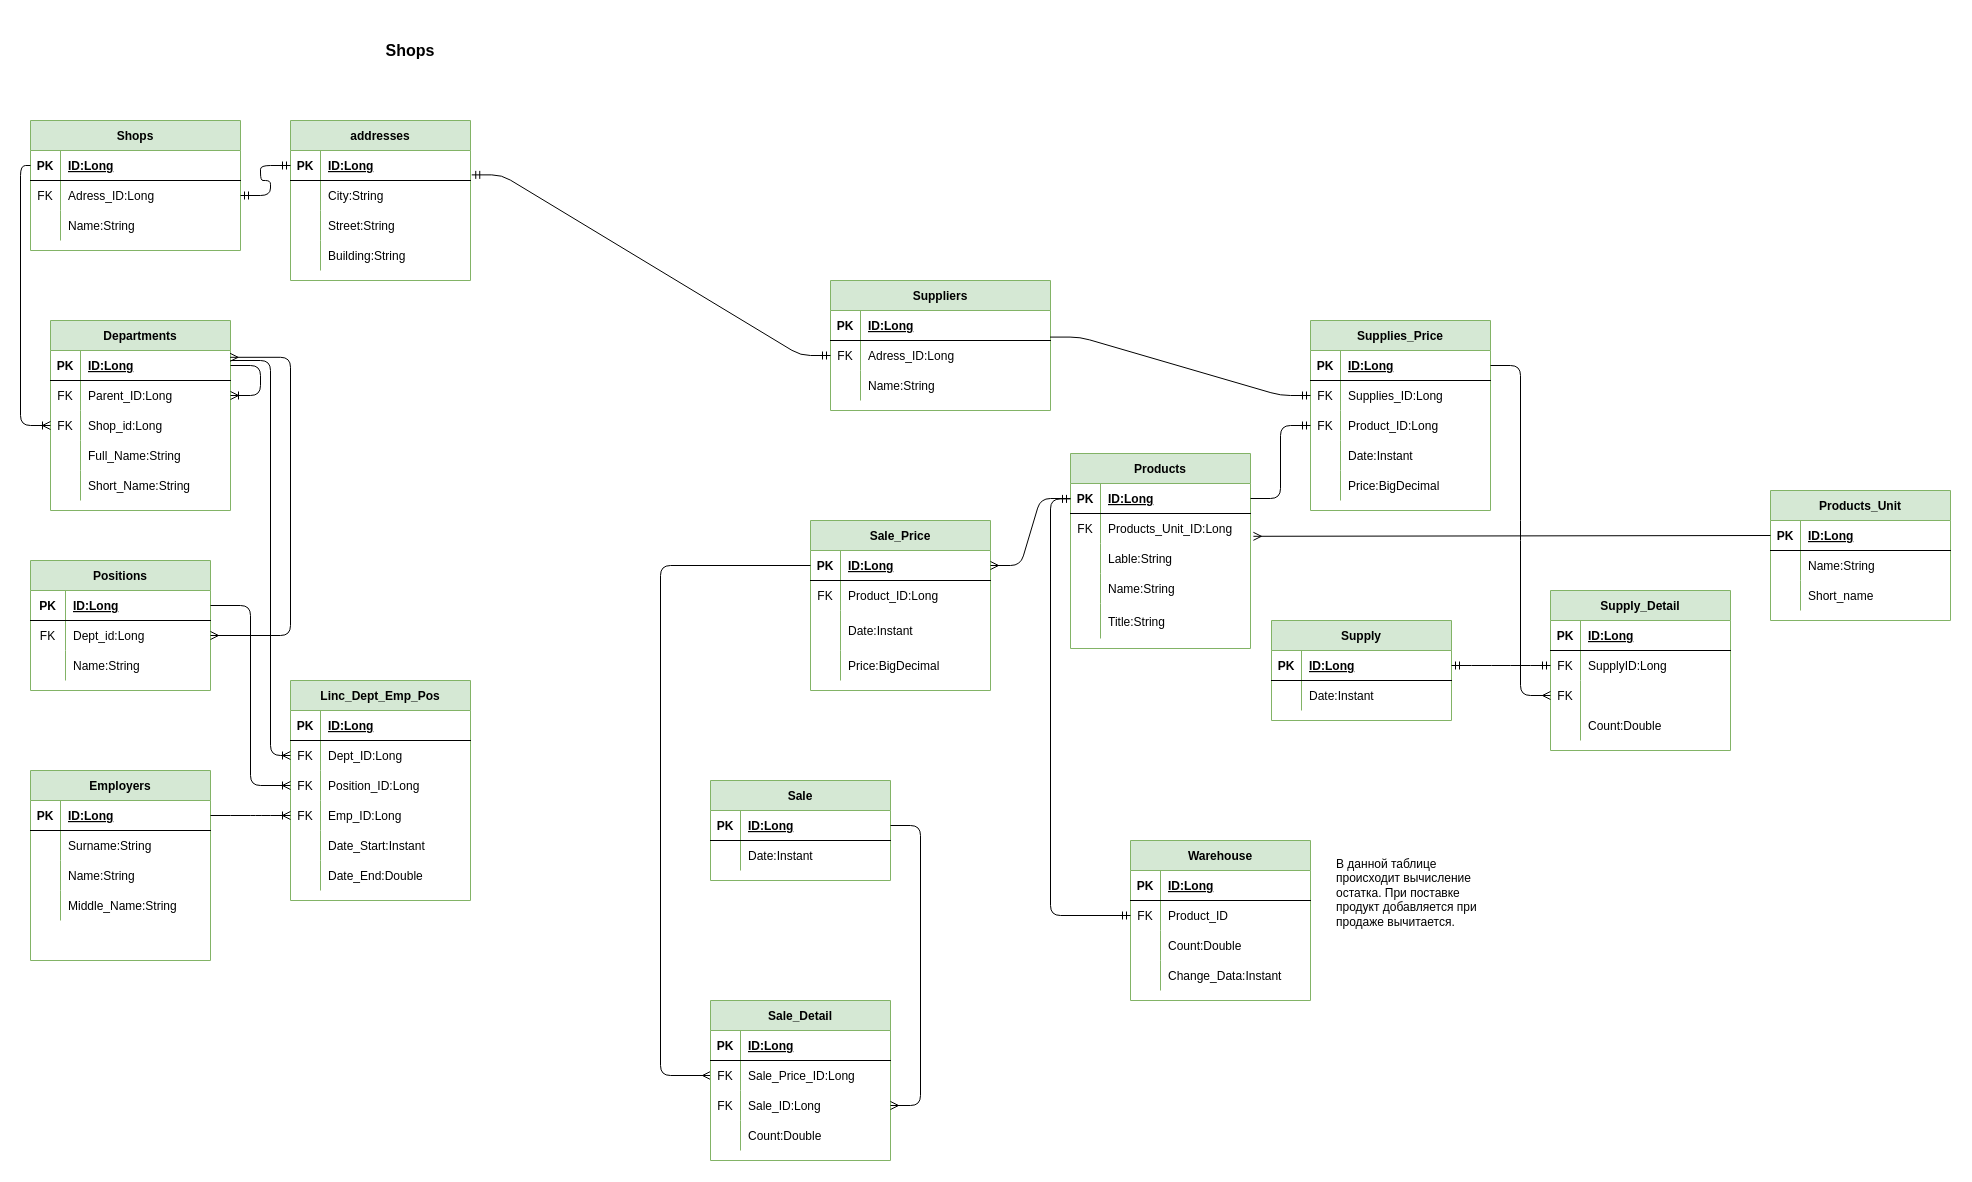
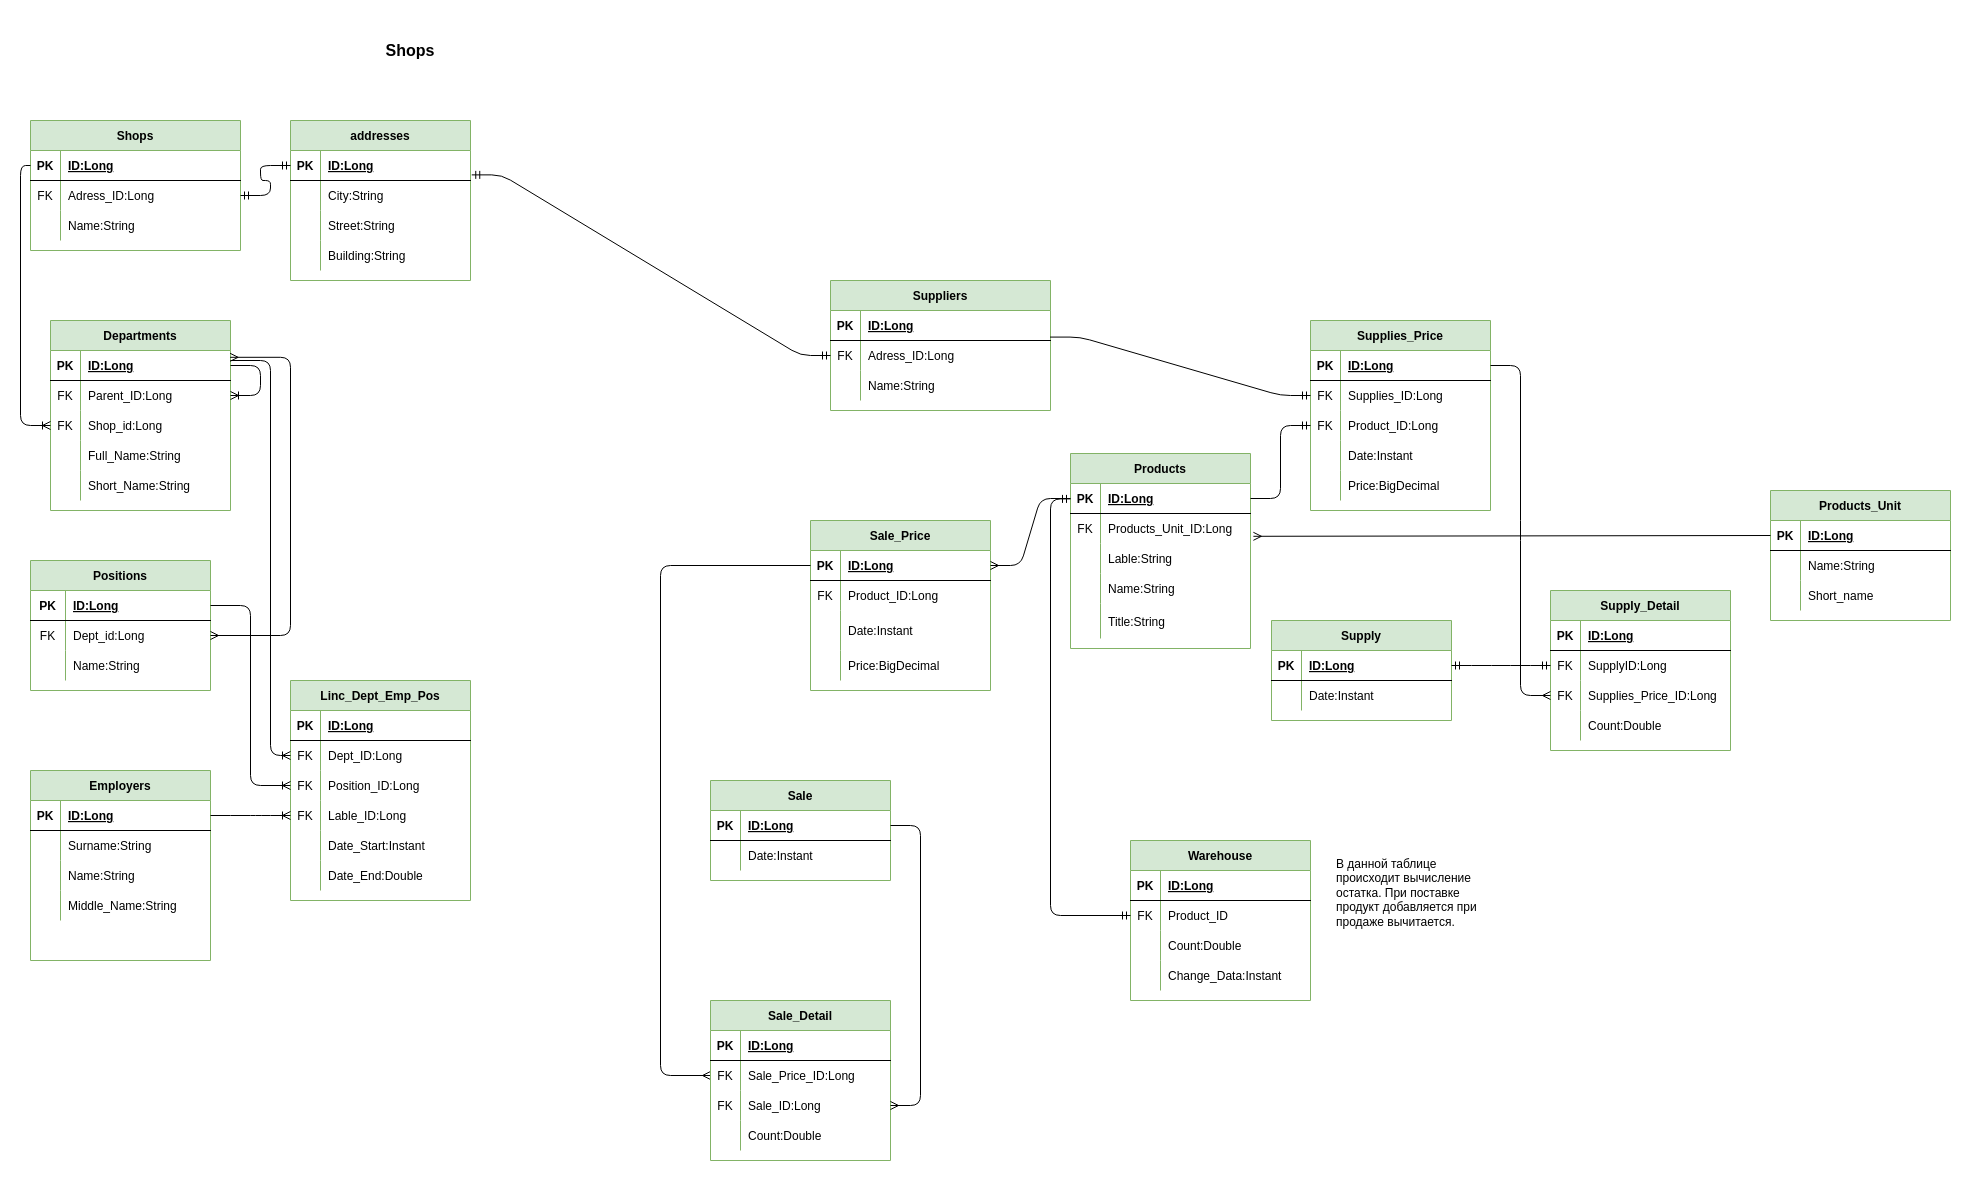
node "Supplies_Price_ID:Long": added
node "Emp_ID:Long": label "Emp_ID:Long" -> "Lable_ID:Long"
